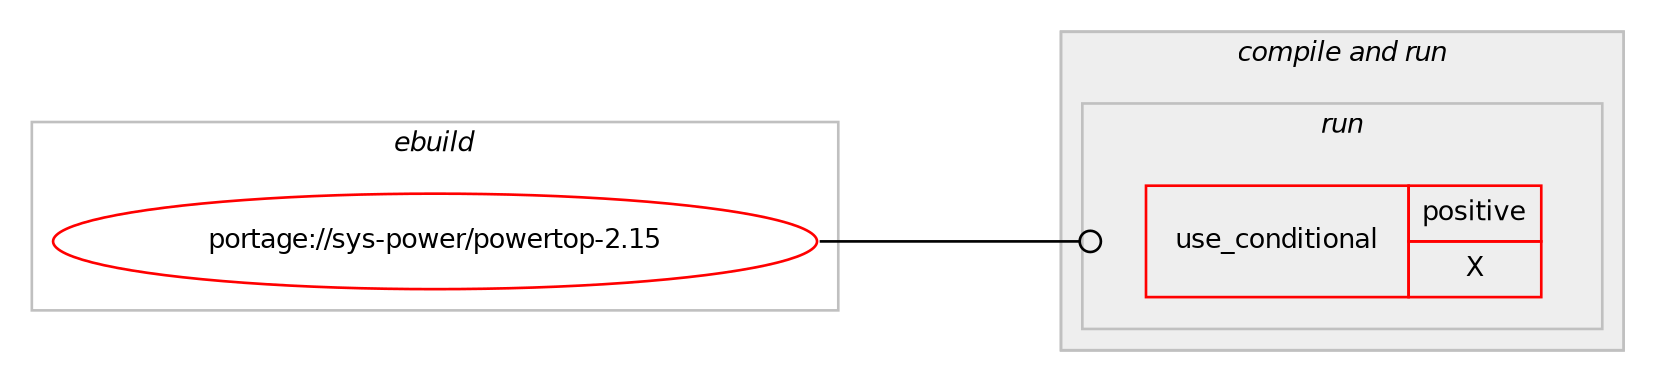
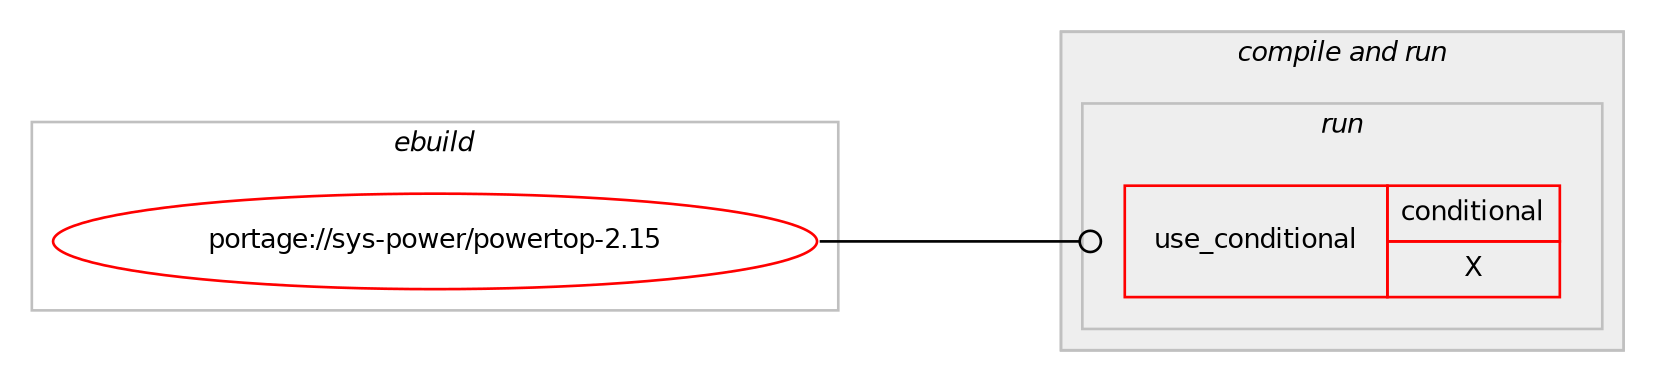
node "use_conditional": text "positive" -> "conditional"
